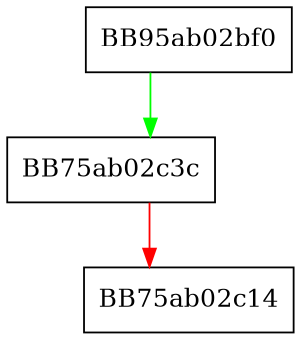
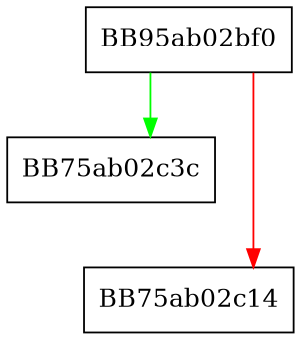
edge "BB75ab02c3c" -> "BB75ab02c14": now "BB95ab02bf0" -> "BB75ab02c14"
